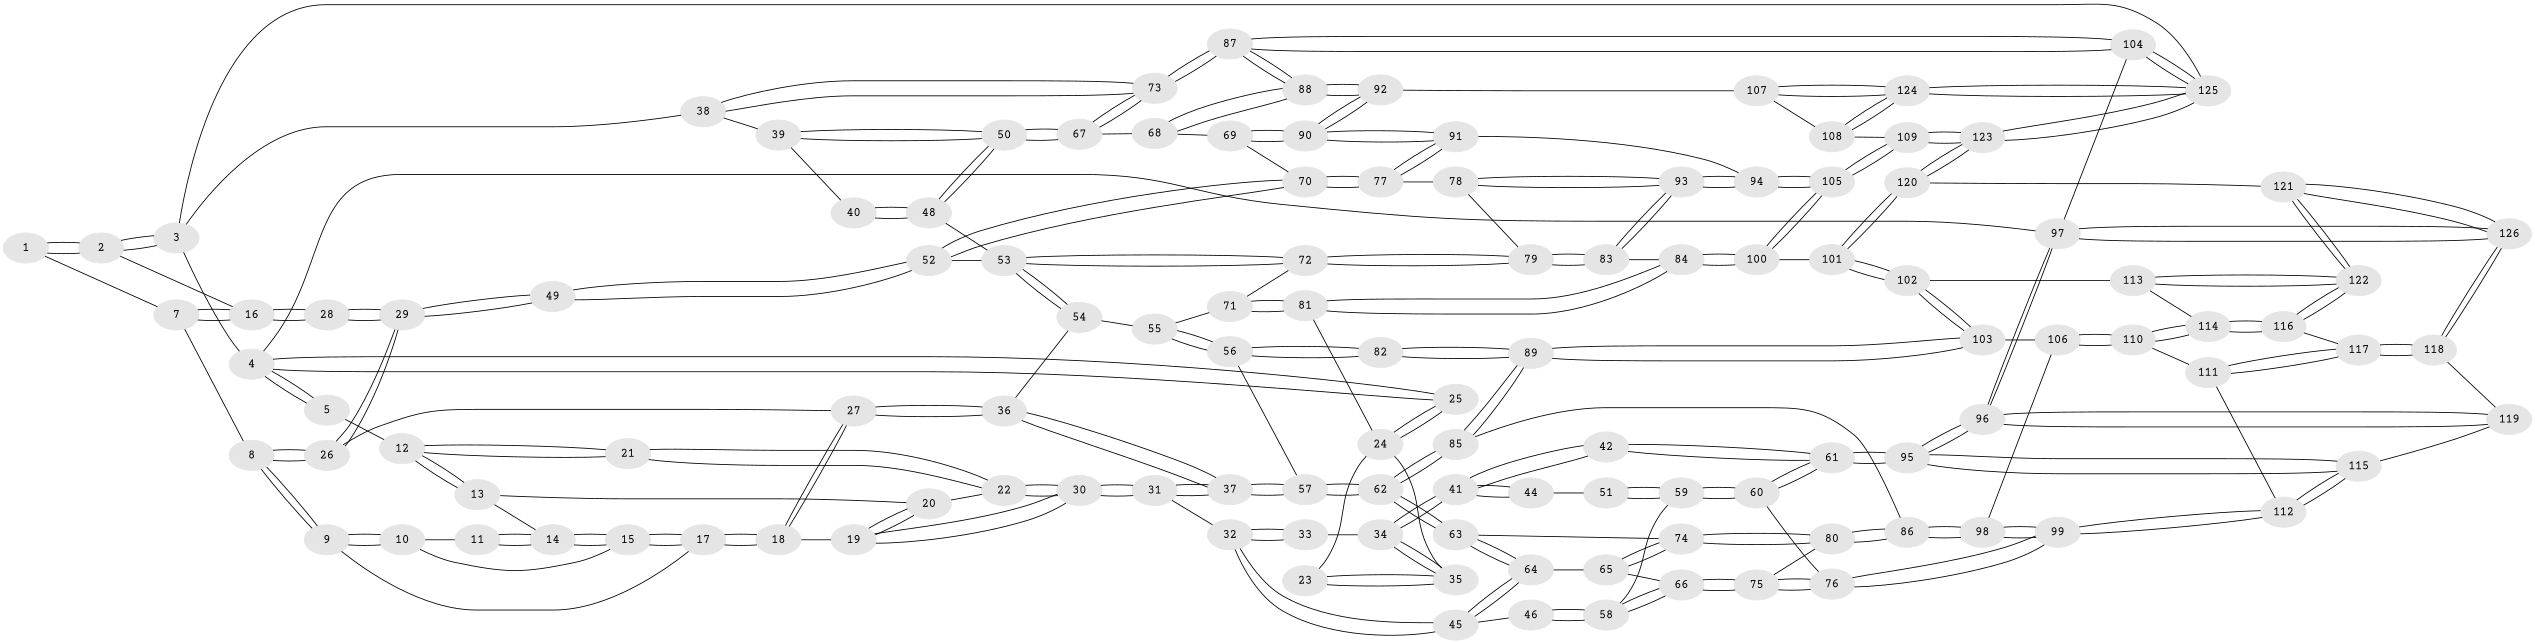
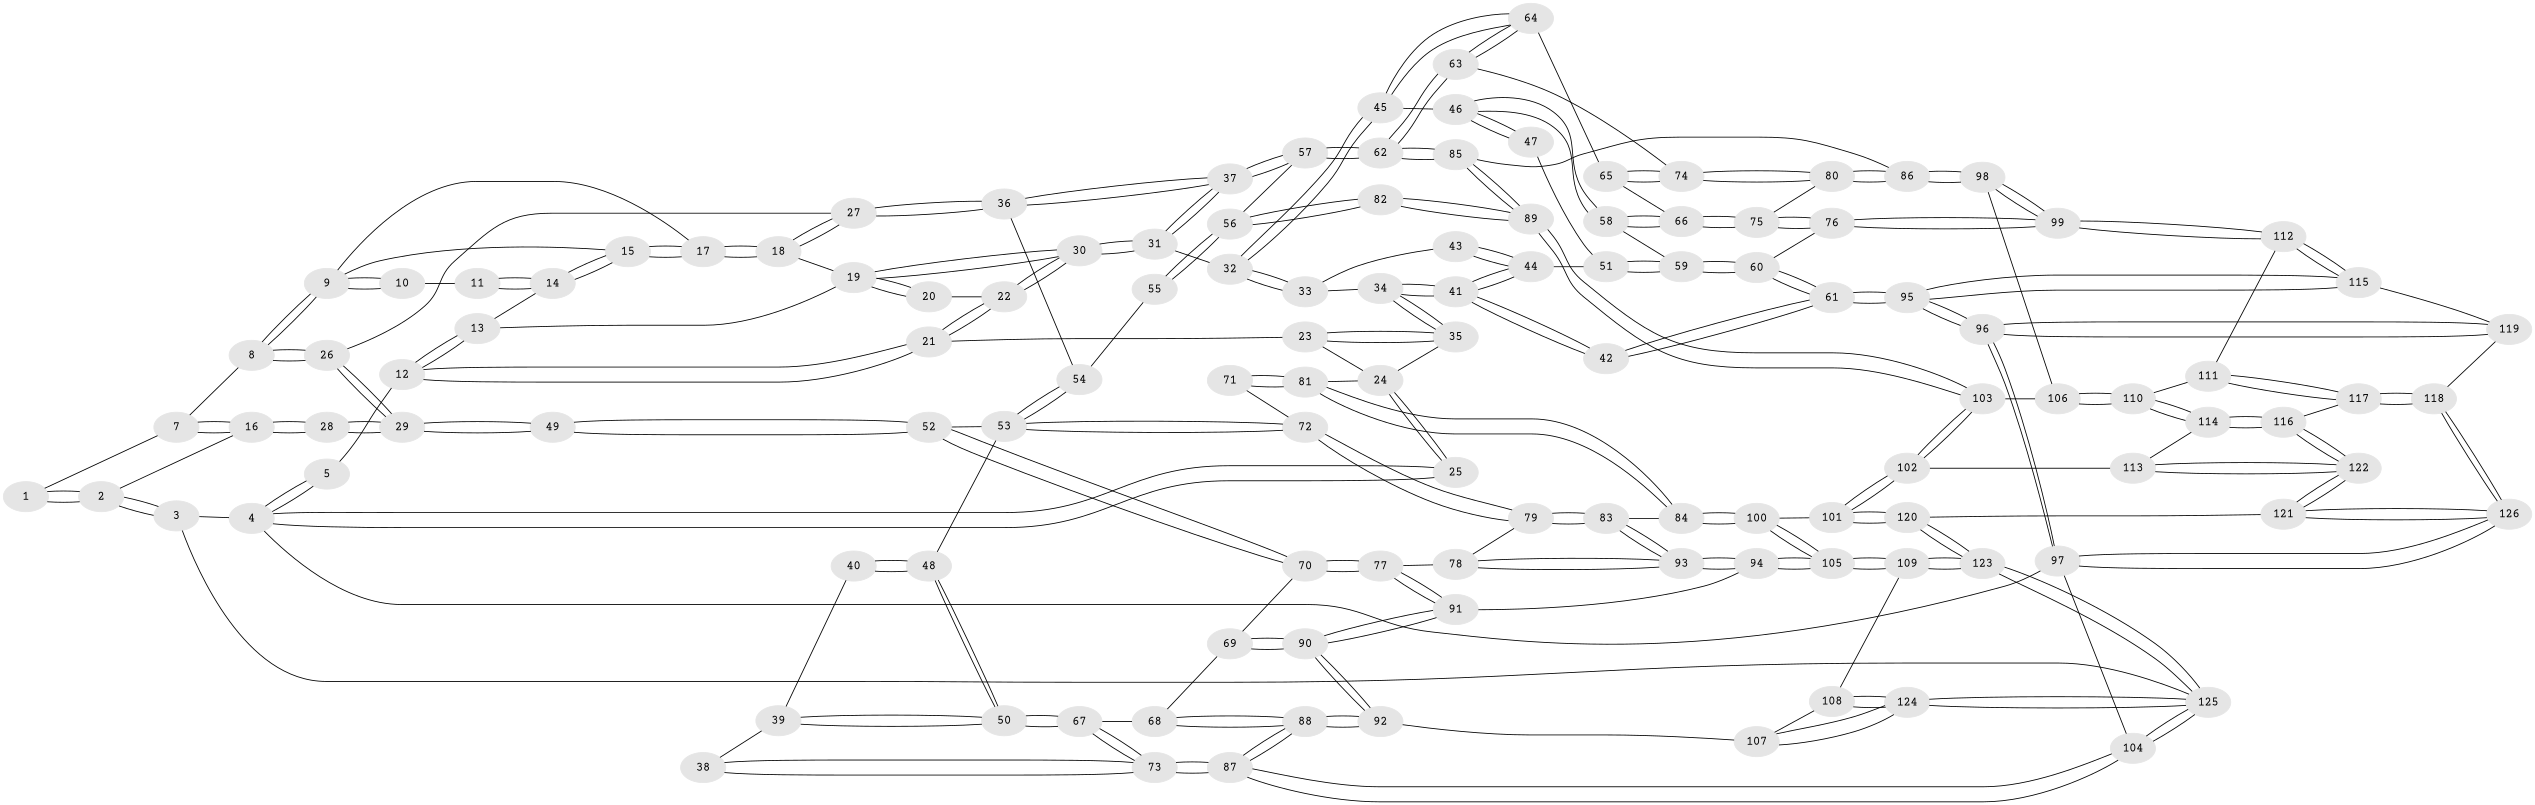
edge "38" -- "3": removed
node "47": added
node "43": added
edge "71" -- "55": removed
edge "23" -- "21": added
edge "13" -- "20": now "13" -- "19"
edge "10" -- "15": now "9" -- "15"
